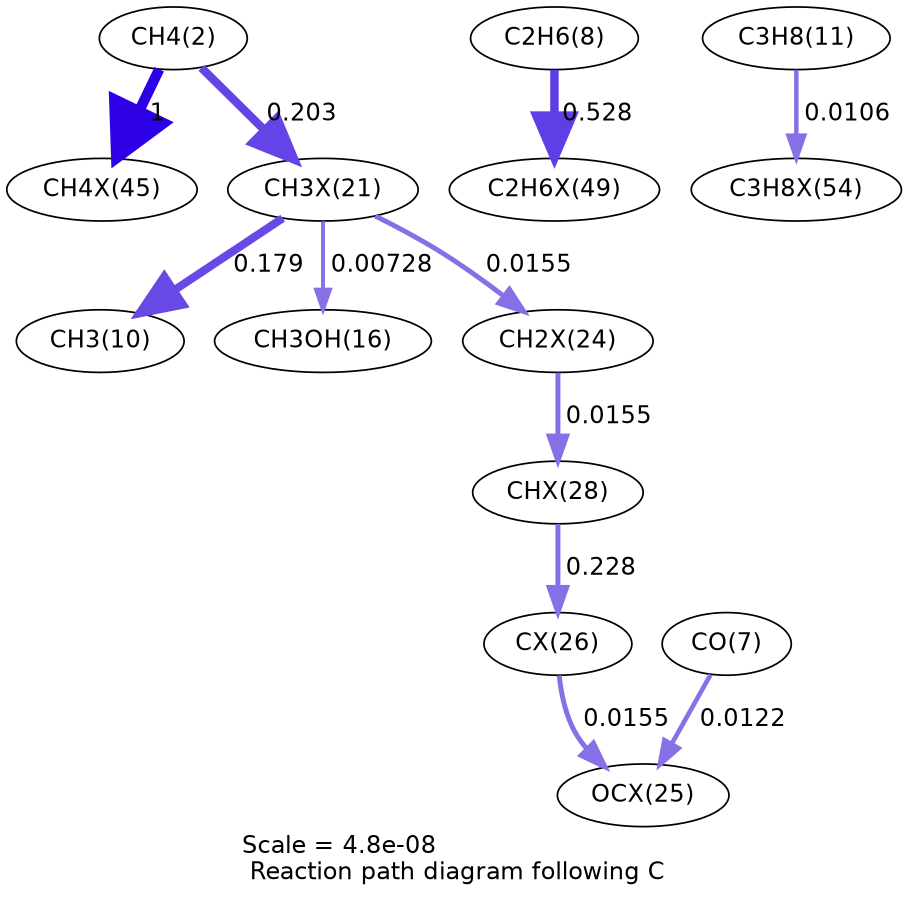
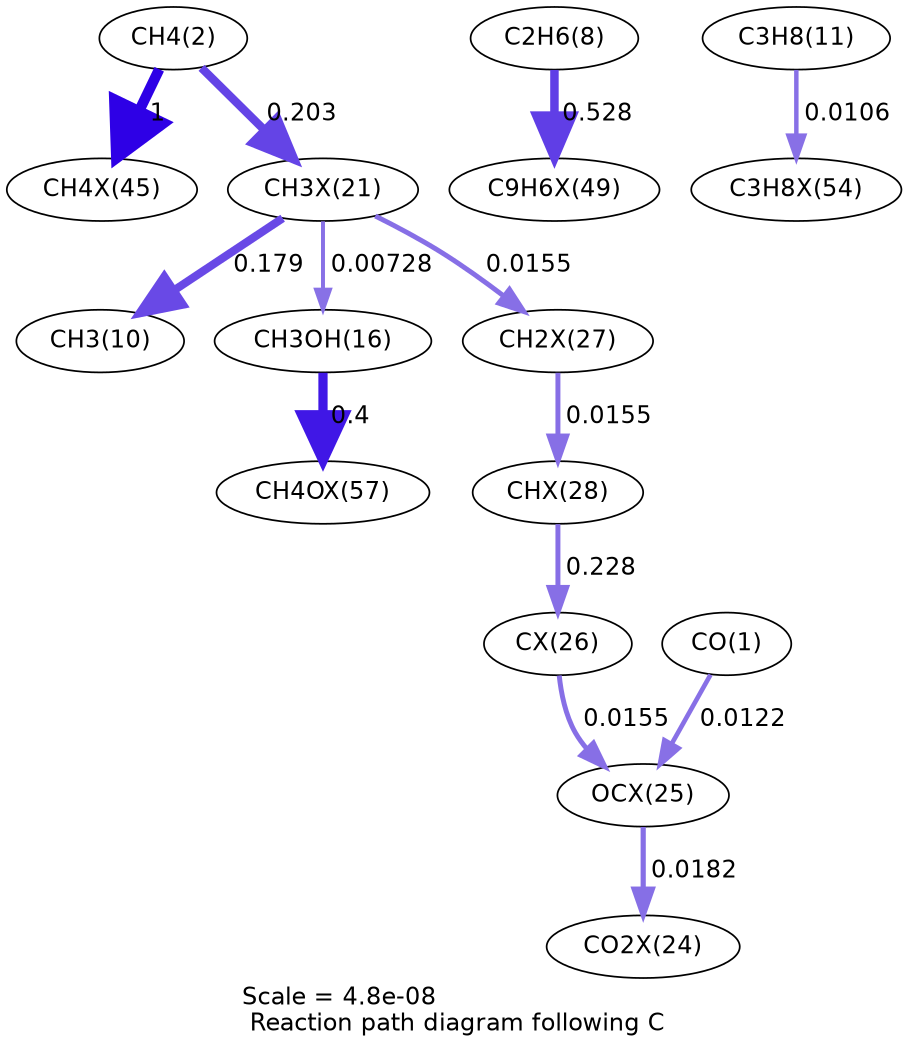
node "C2H6X(49)": label "C2H6X(49)" -> "C9H6X(49)"
node "CH2X(24)": label "CH2X(24)" -> "CH2X(27)"
node "CH4OX(57)": added
node "CO(7)": label "CO(7)" -> "CO(1)"
node "CO2X(24)": added
